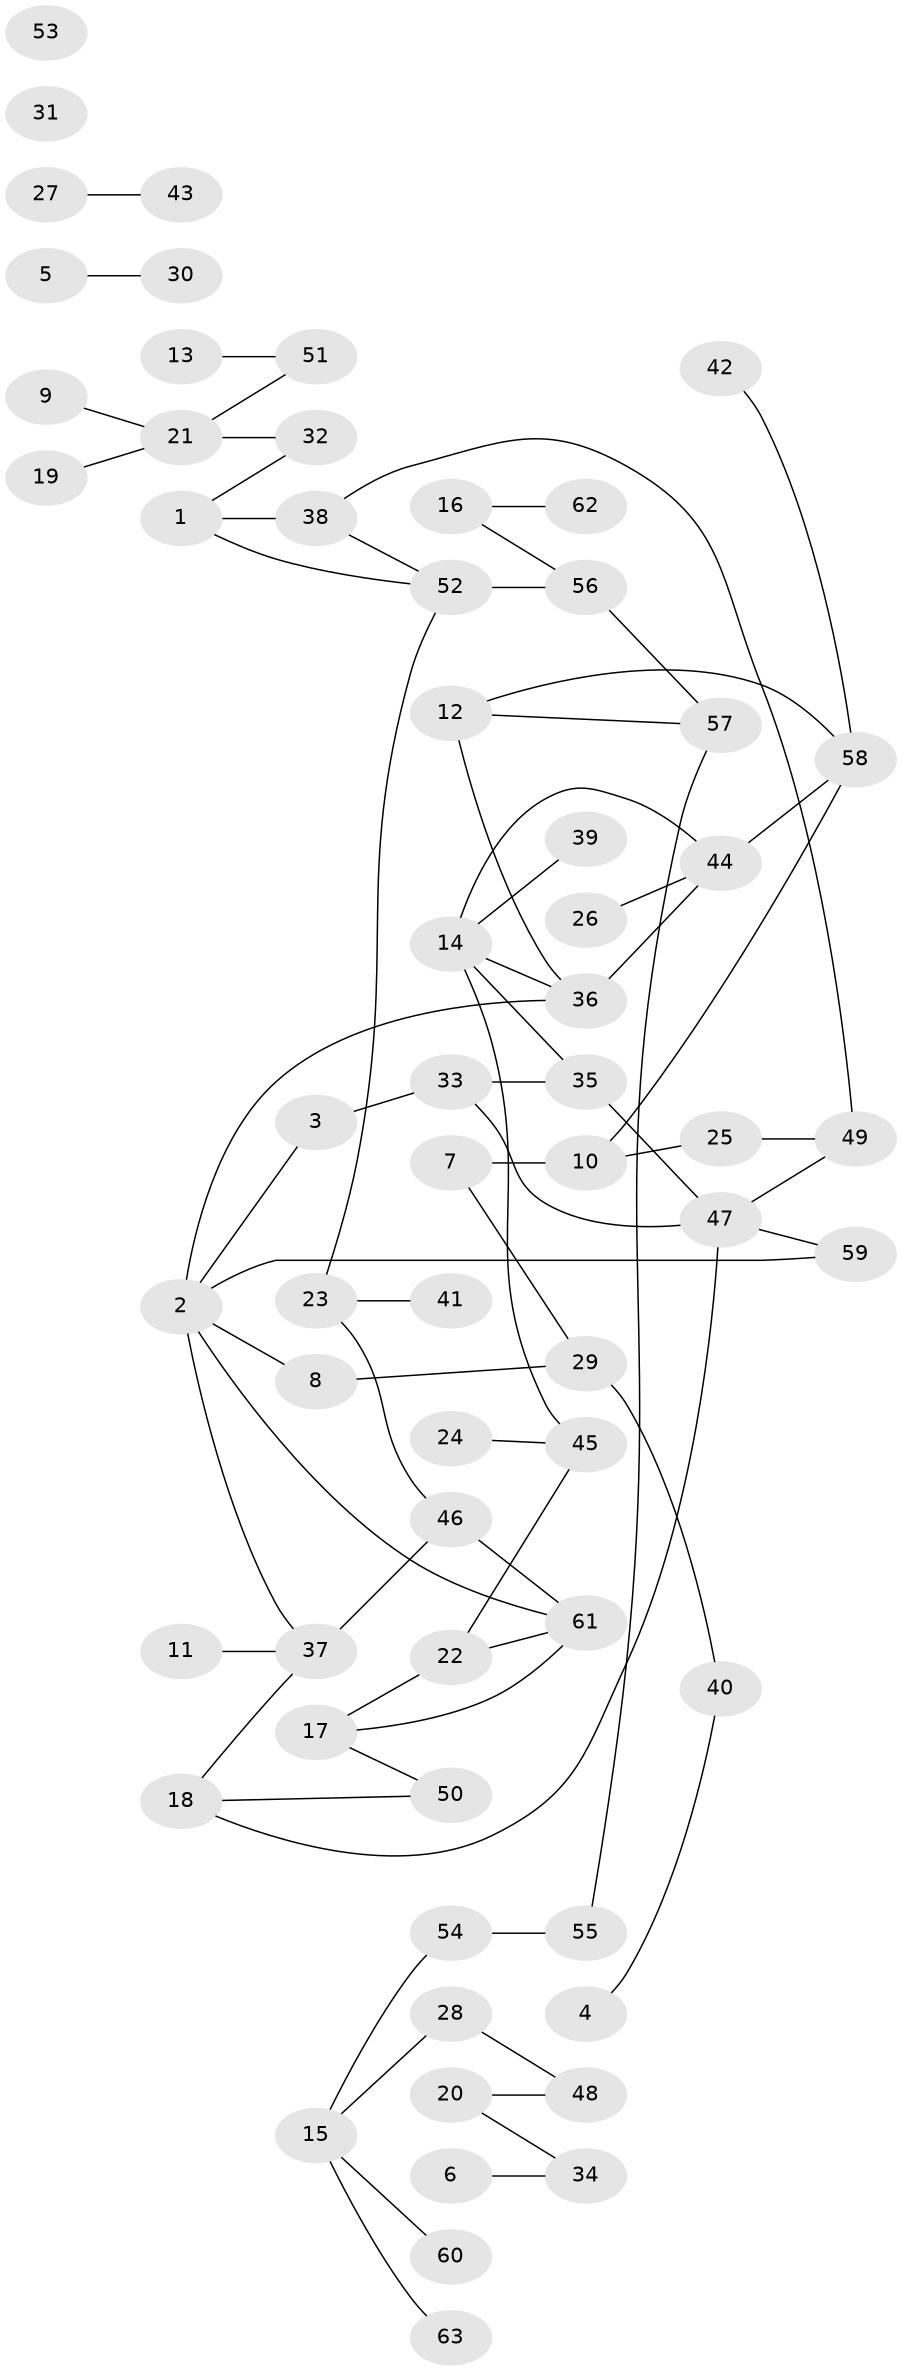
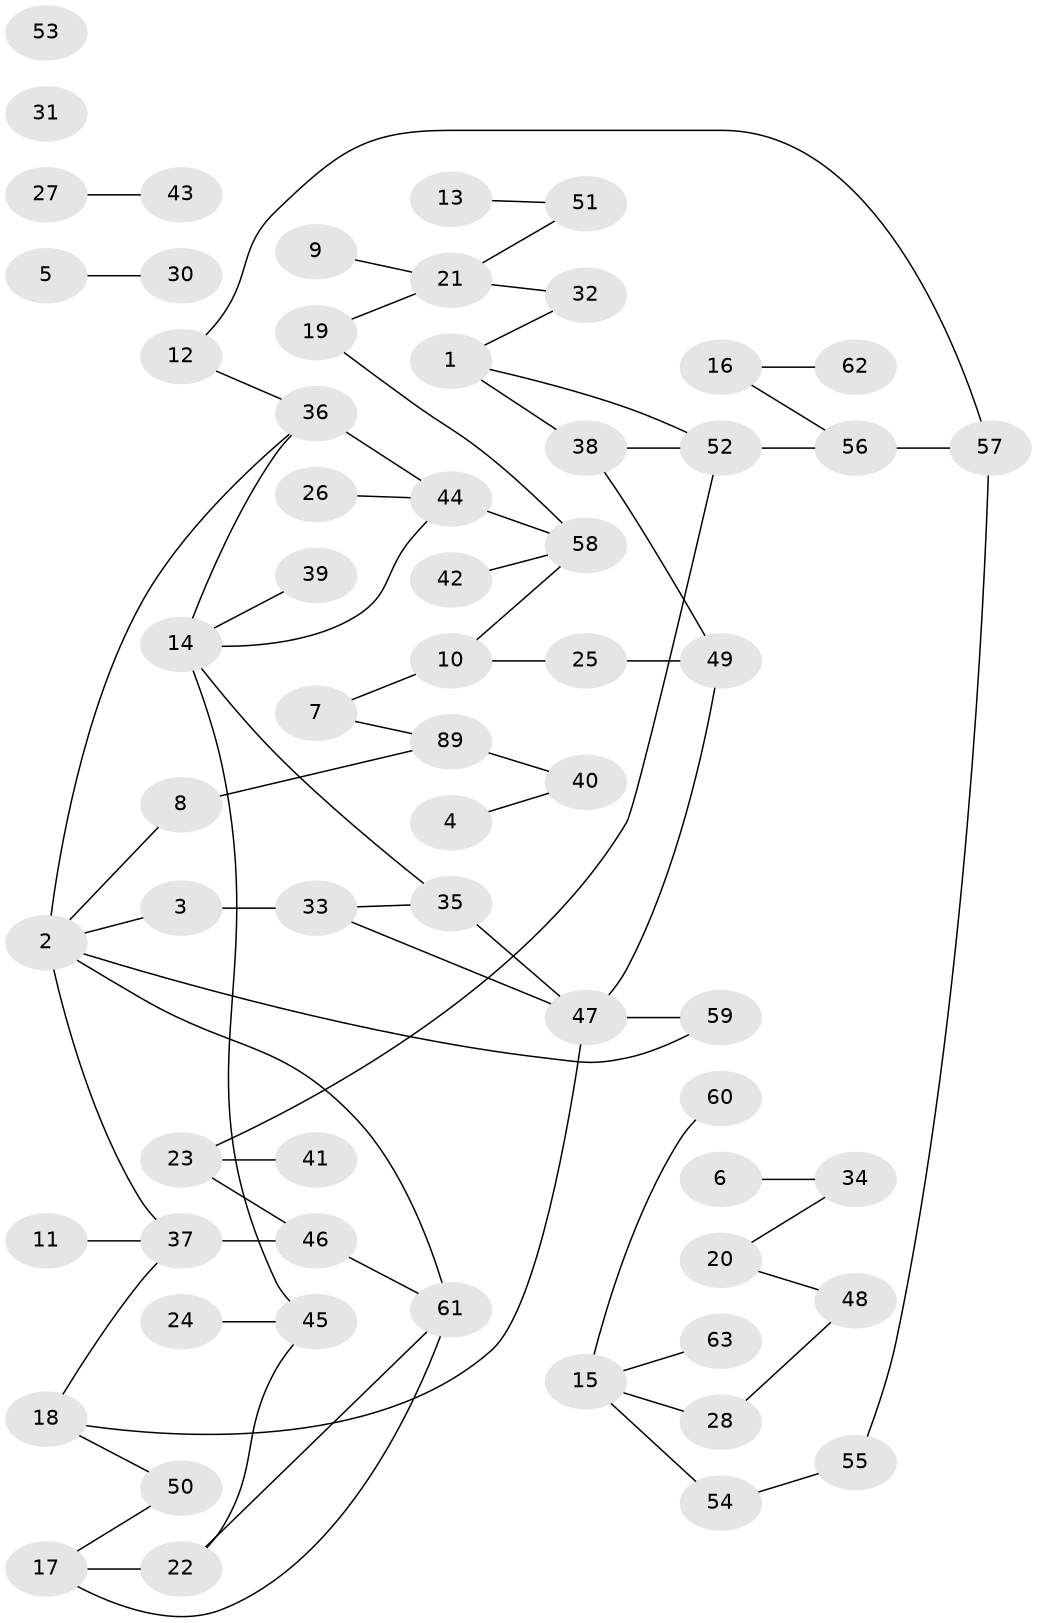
edge "12" -- "58": now "19" -- "58"
node "29": label "29" -> "89"
